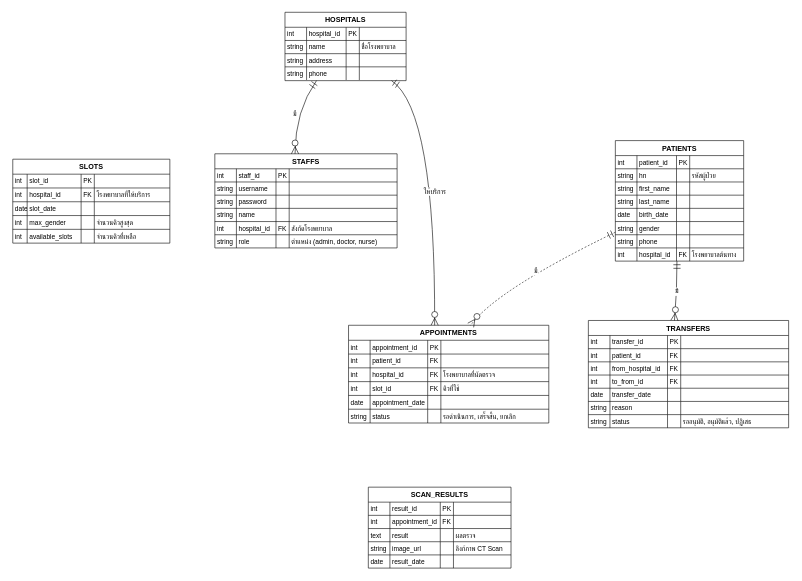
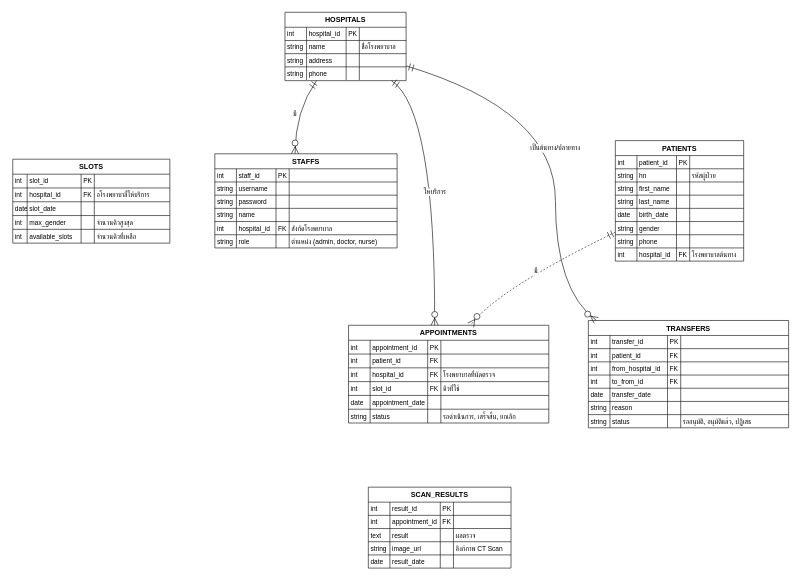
edge "HOSPITALS" -- "TRANSFERS": added, label "เป็นต้นทาง/ปลายทาง"
node "โรงพยาบาลที่ให้บริการ": label "โรงพยาบาลที่ให้บริการ" -> "อโรงพยาบาลี่ให้บริการ"
edge "PATIENTS" -- "TRANSFERS": removed, label "มี"
